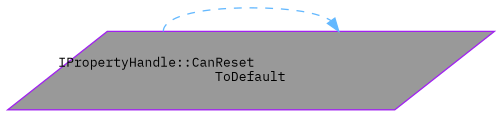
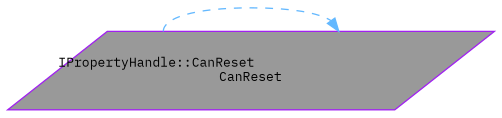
node "IPropertyHandle::CanReset ToDefault": label "IPropertyHandle::CanReset ToDefault" -> "IPropertyHandle::CanReset CanReset"
